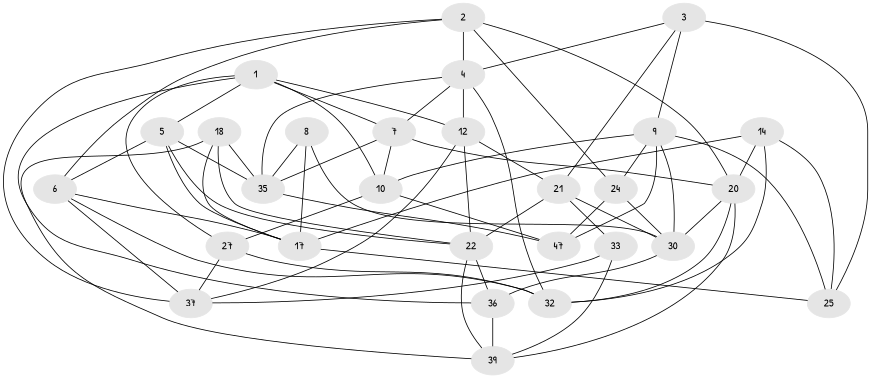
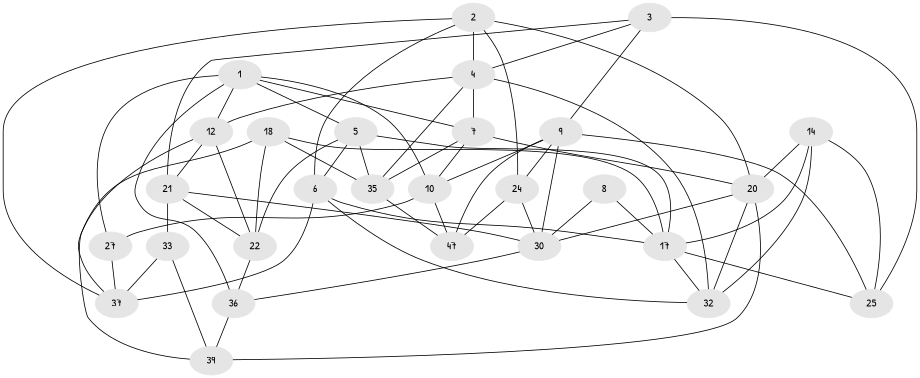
edge "8" -- "35": removed
edge "27" -- "32": now "17" -- "32"
edge "22" -- "39": removed
